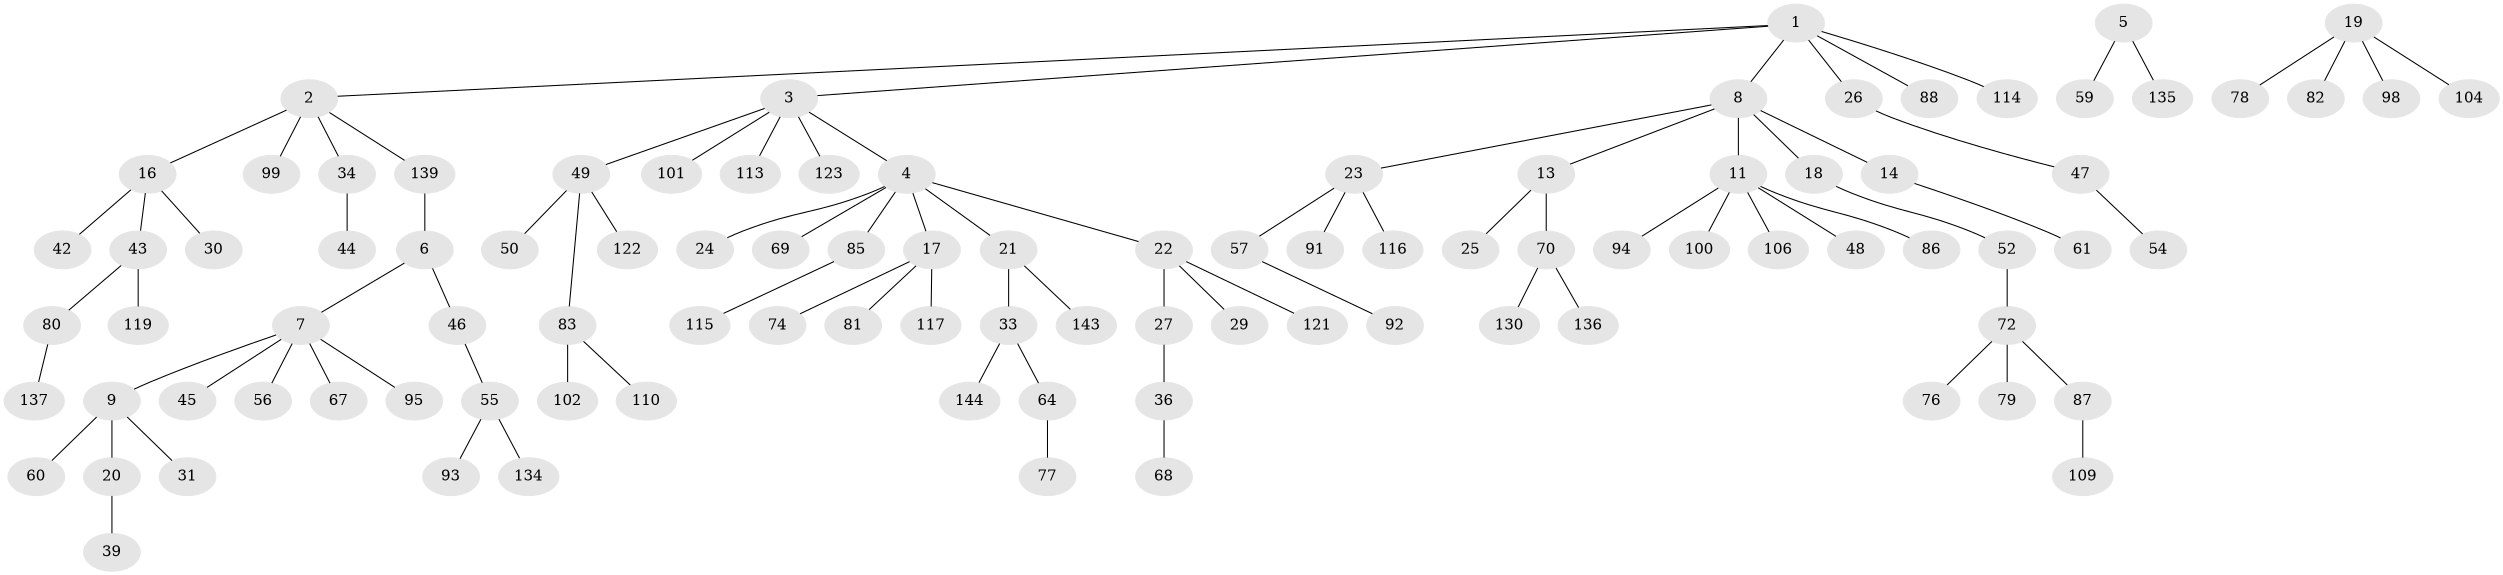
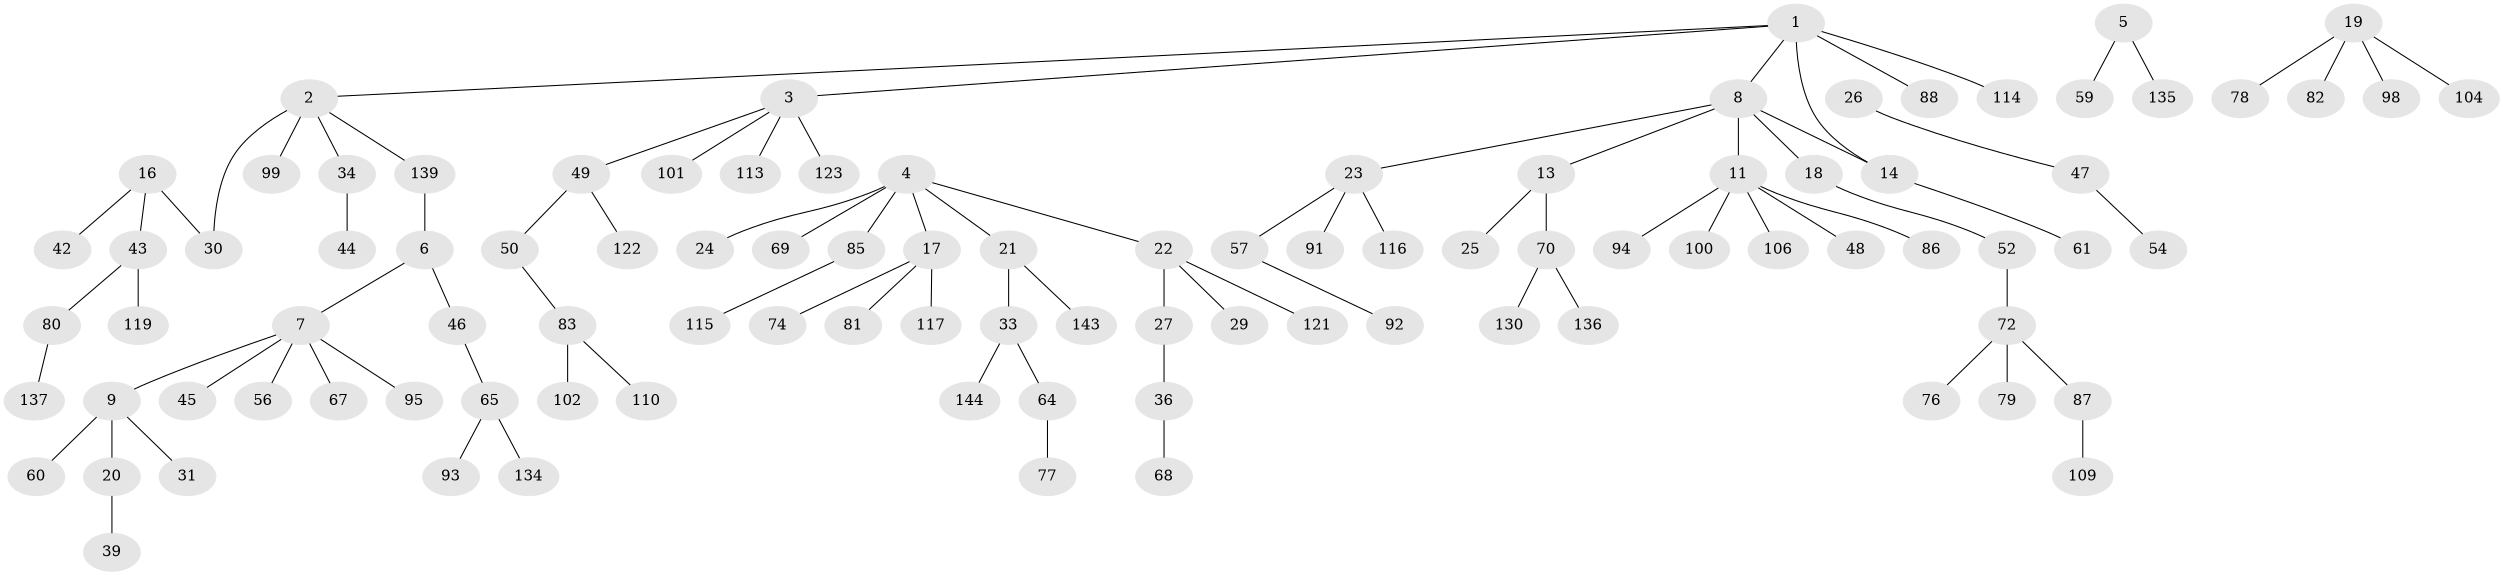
edge "1" -- "26": now "1" -- "14"
edge "3" -- "4": removed
edge "2" -- "16": now "2" -- "30"
edge "49" -- "83": now "50" -- "83"
node "55": label "55" -> "65"
